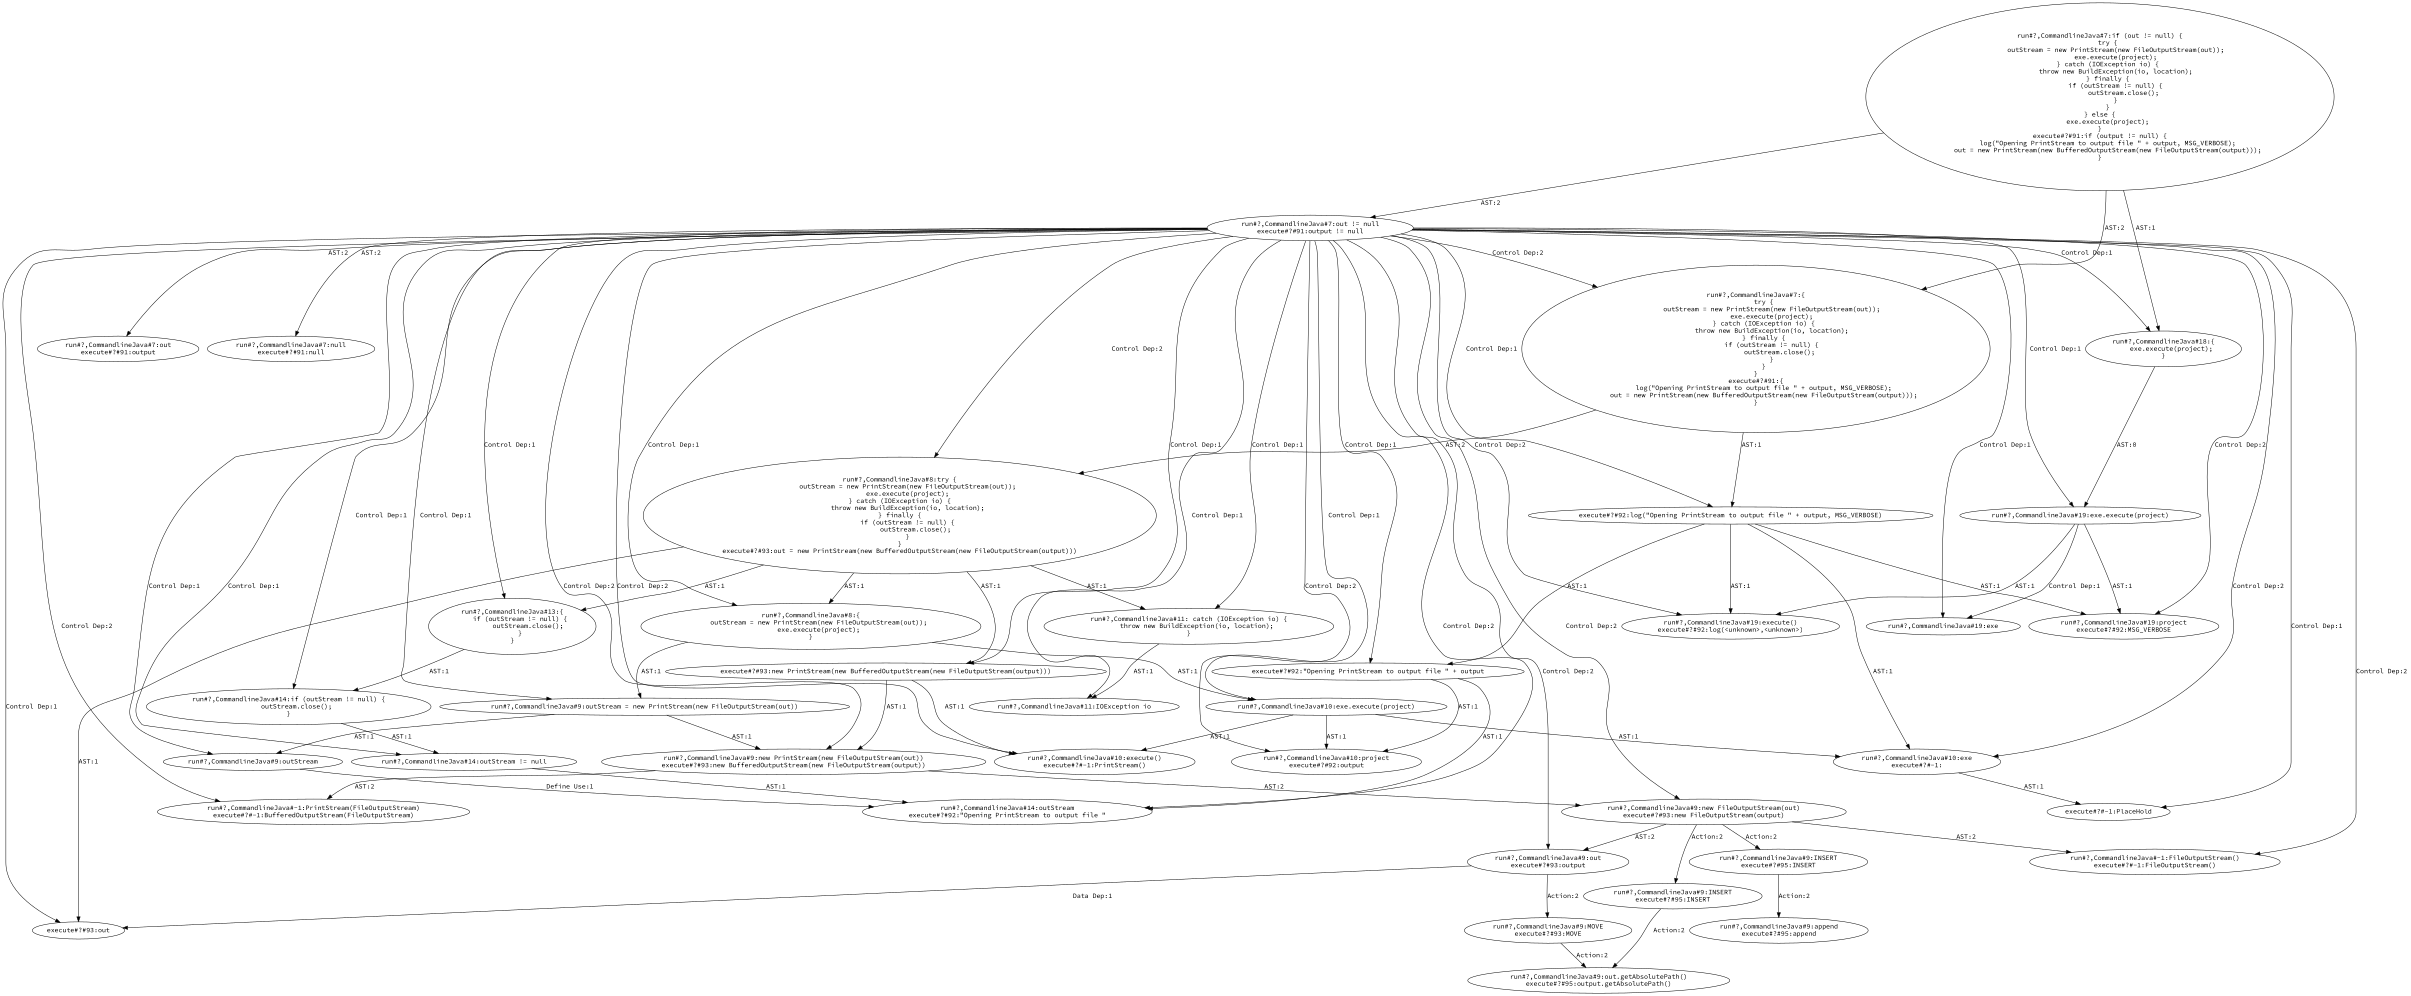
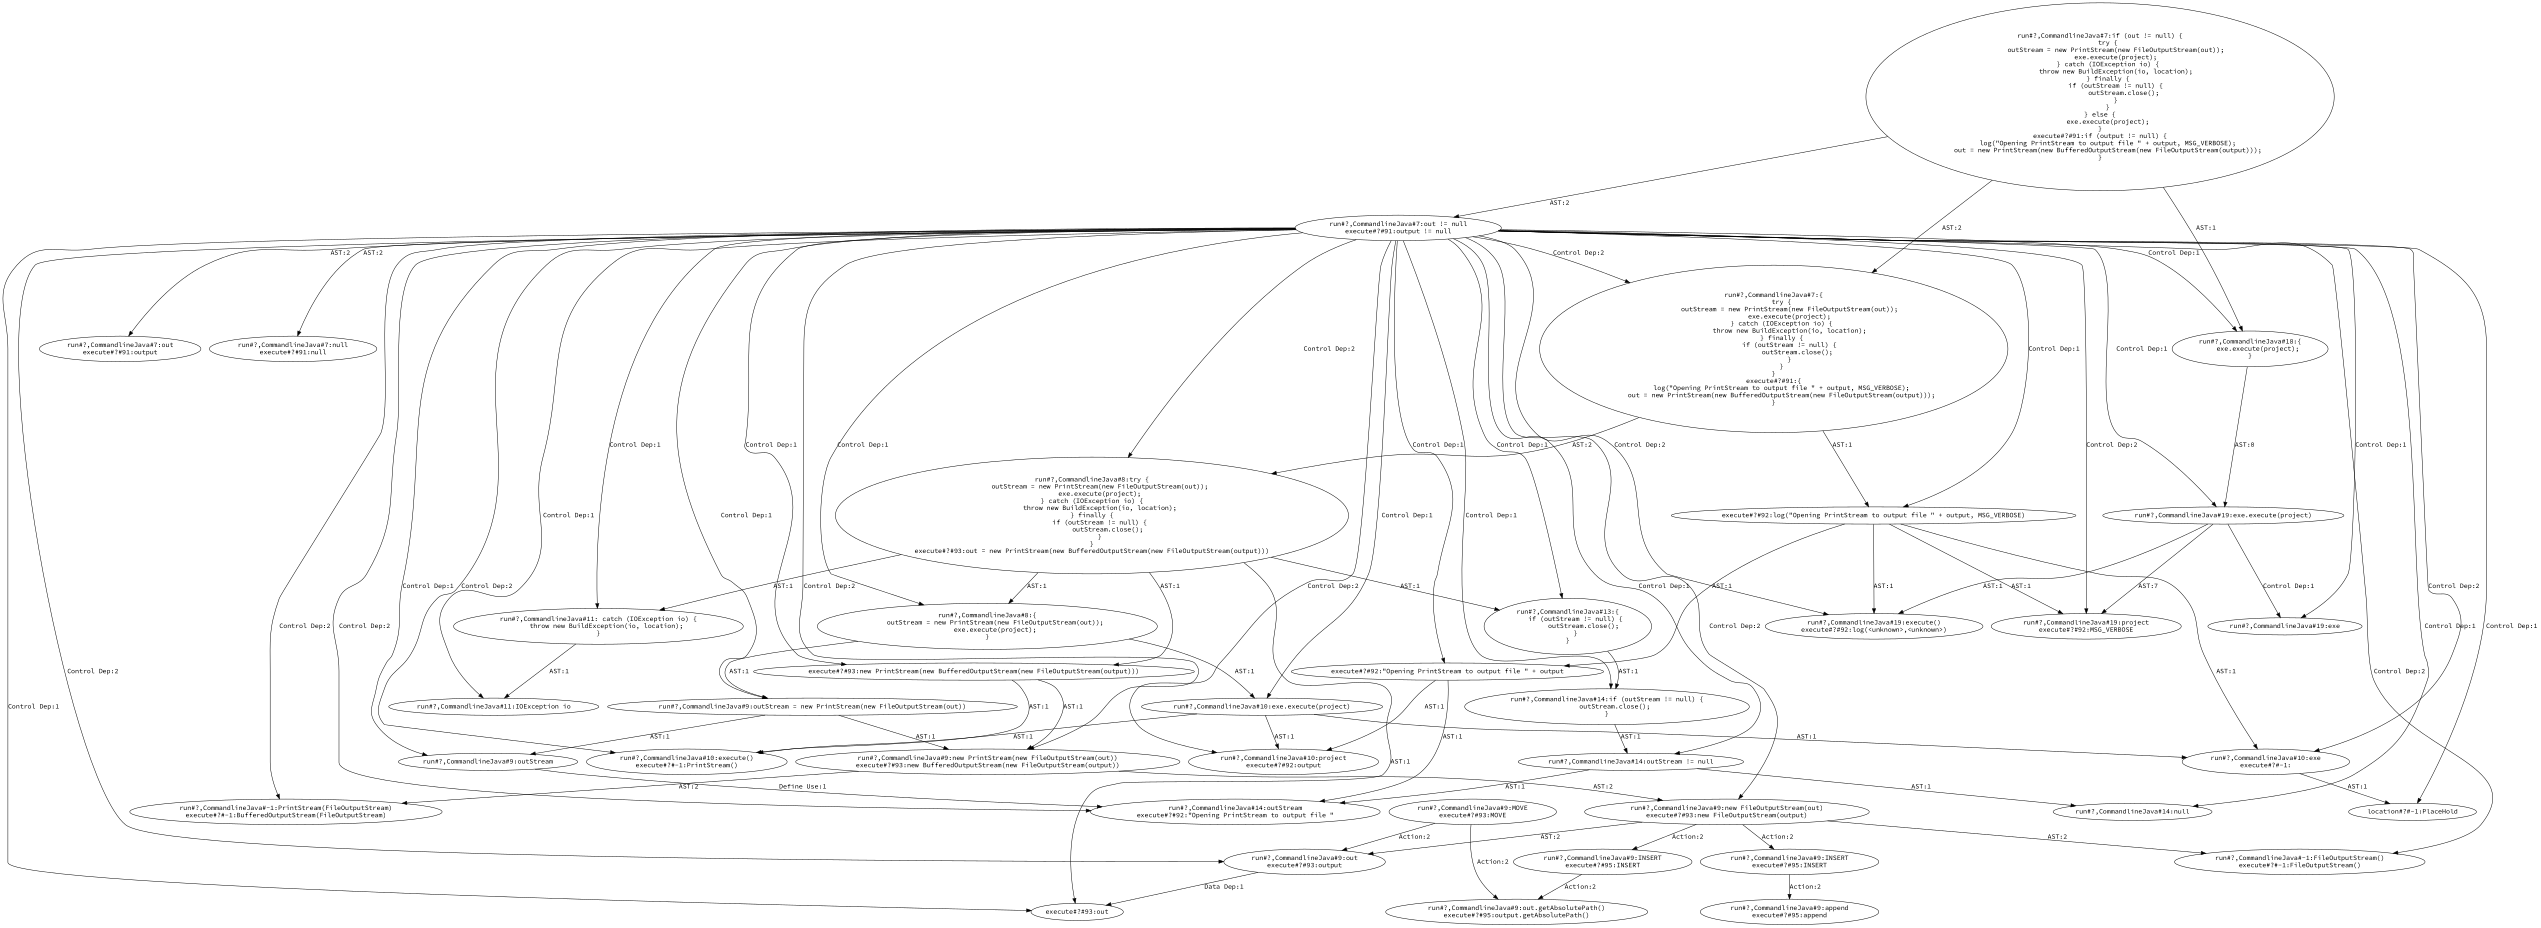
edge "run#?,CommandlineJava#19:exe.execute(project)" -> "run#?,CommandlineJava#19:project execute#?#92:MSG_VERBOSE": label "AST:1" -> "AST:7"
node "execute#?#-1:PlaceHold": label "execute#?#-1:PlaceHold" -> "location#?#-1:PlaceHold"
node "run#?,CommandlineJava#14:null": added
edge "run#?,CommandlineJava#9:out execute#?#93:output" -> "run#?,CommandlineJava#9:MOVE execute#?#93:MOVE": reversed
